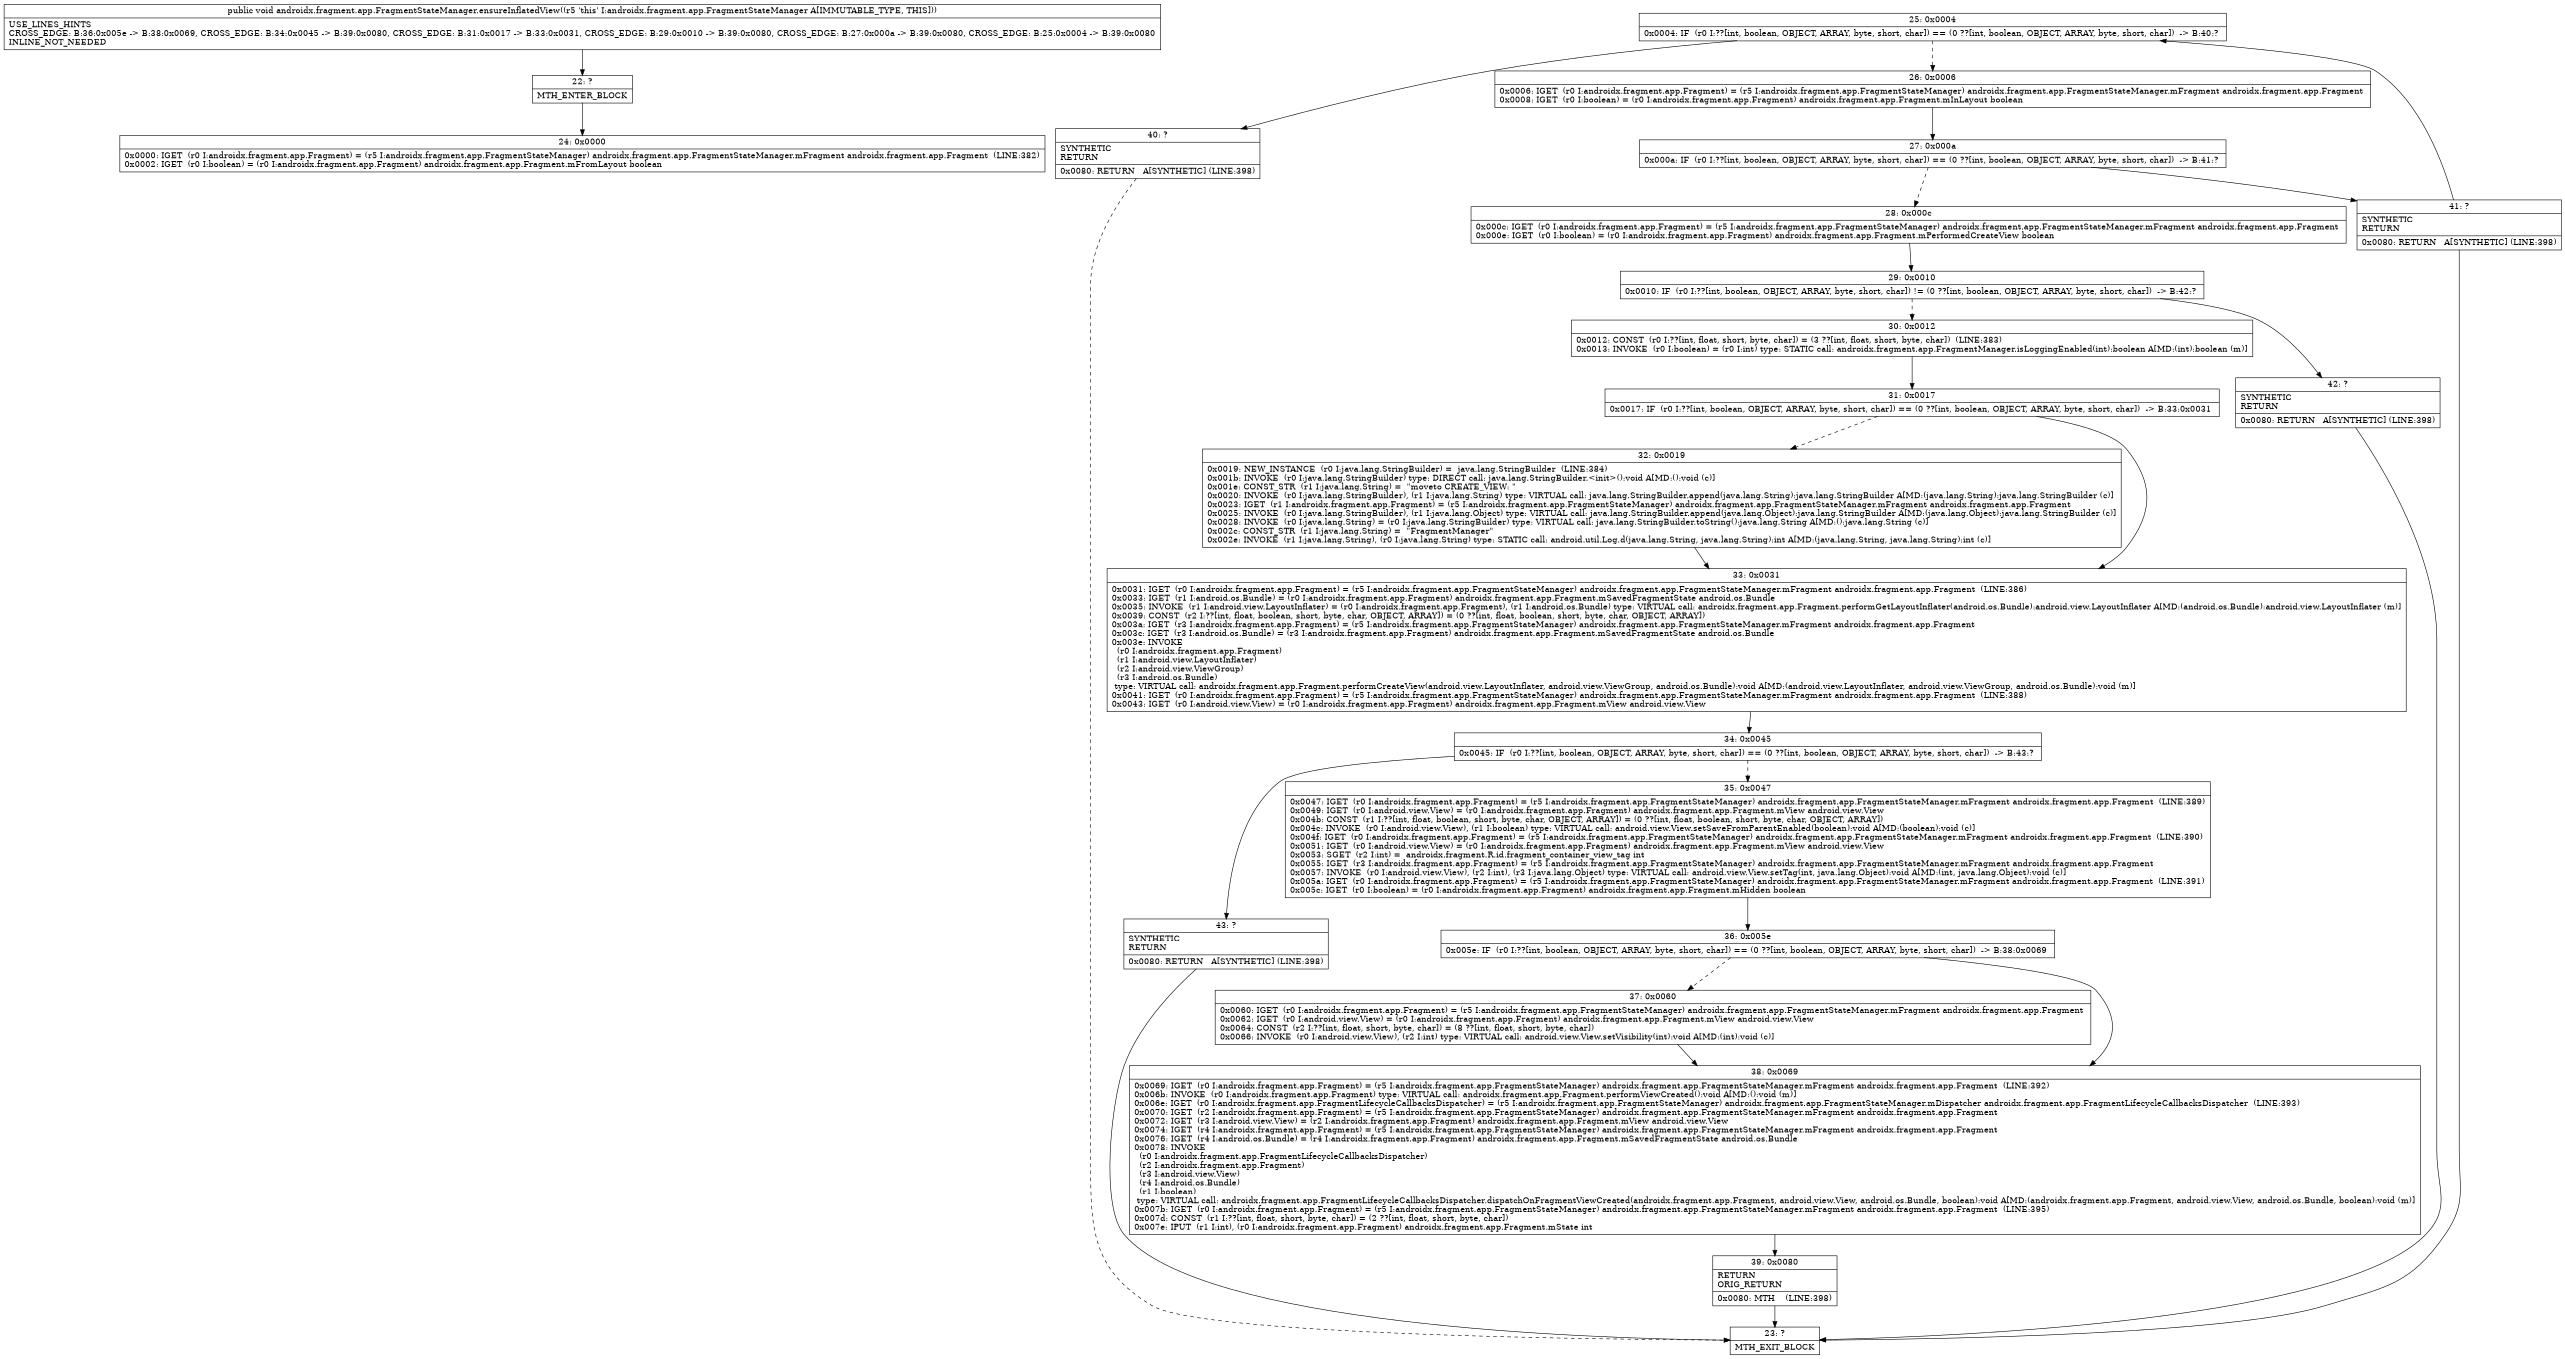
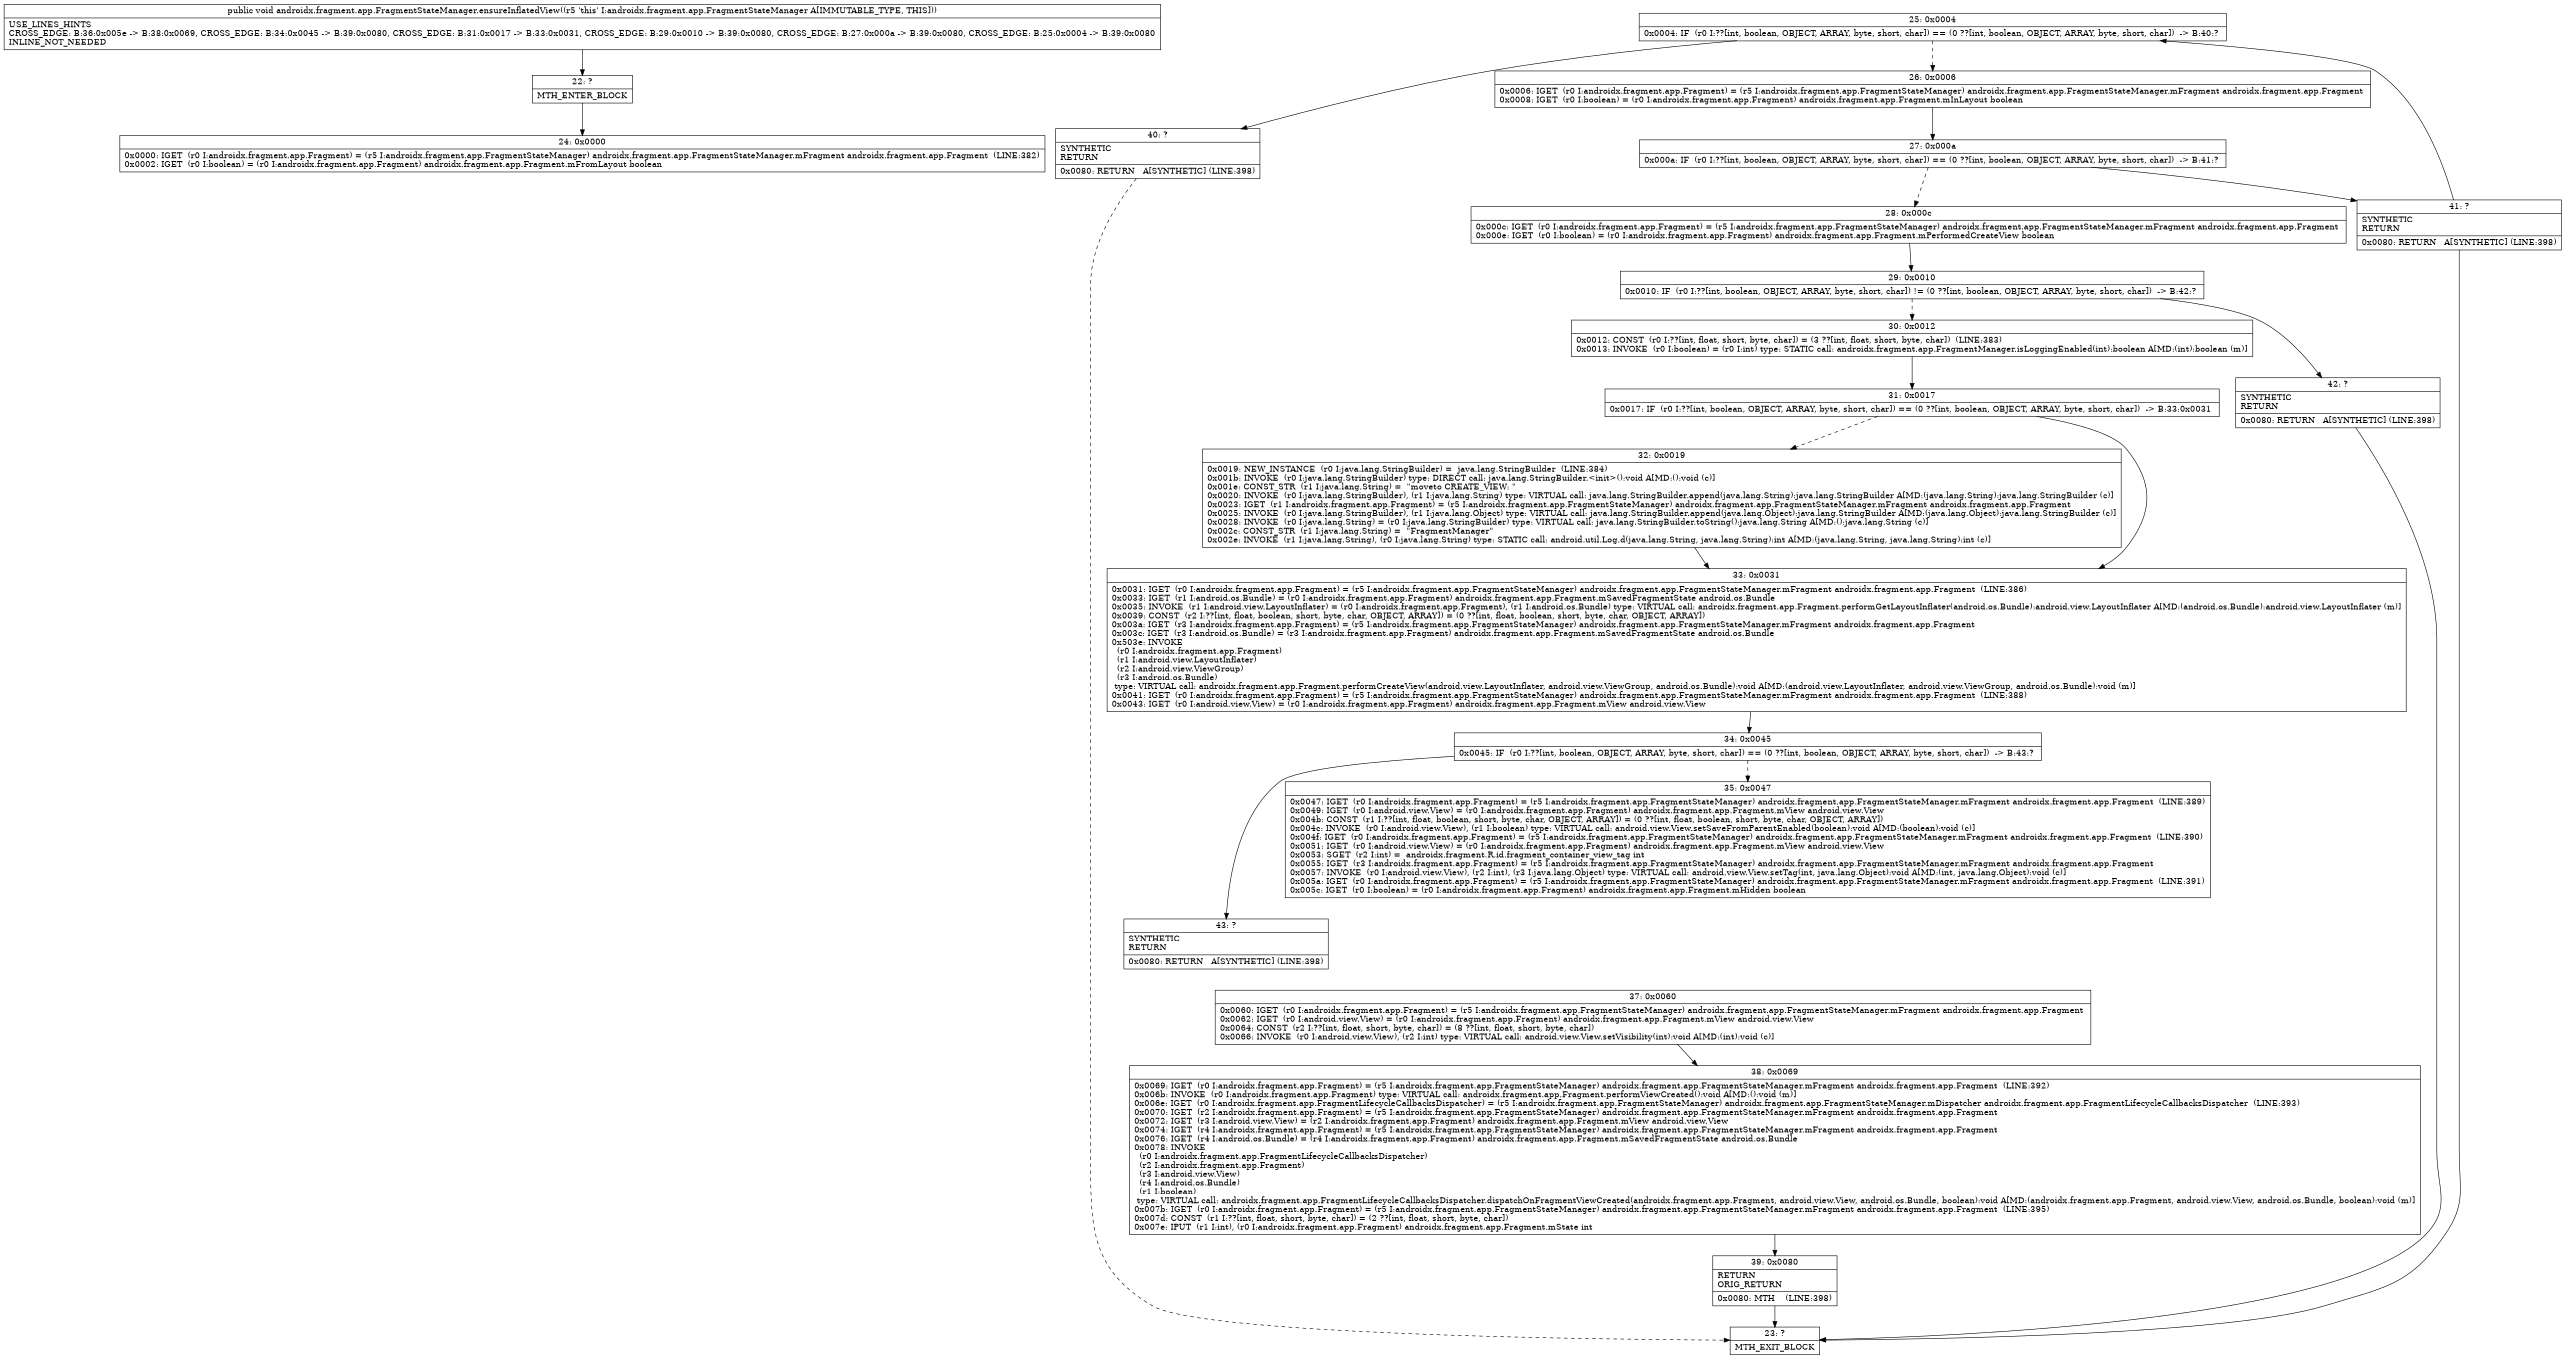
node "33: 0x0031": text "0x003e: INVOKE" -> "0x503e: INVOKE"
node "36: 0x005e": removed
edge "43: ?" -> "23: ?": removed
